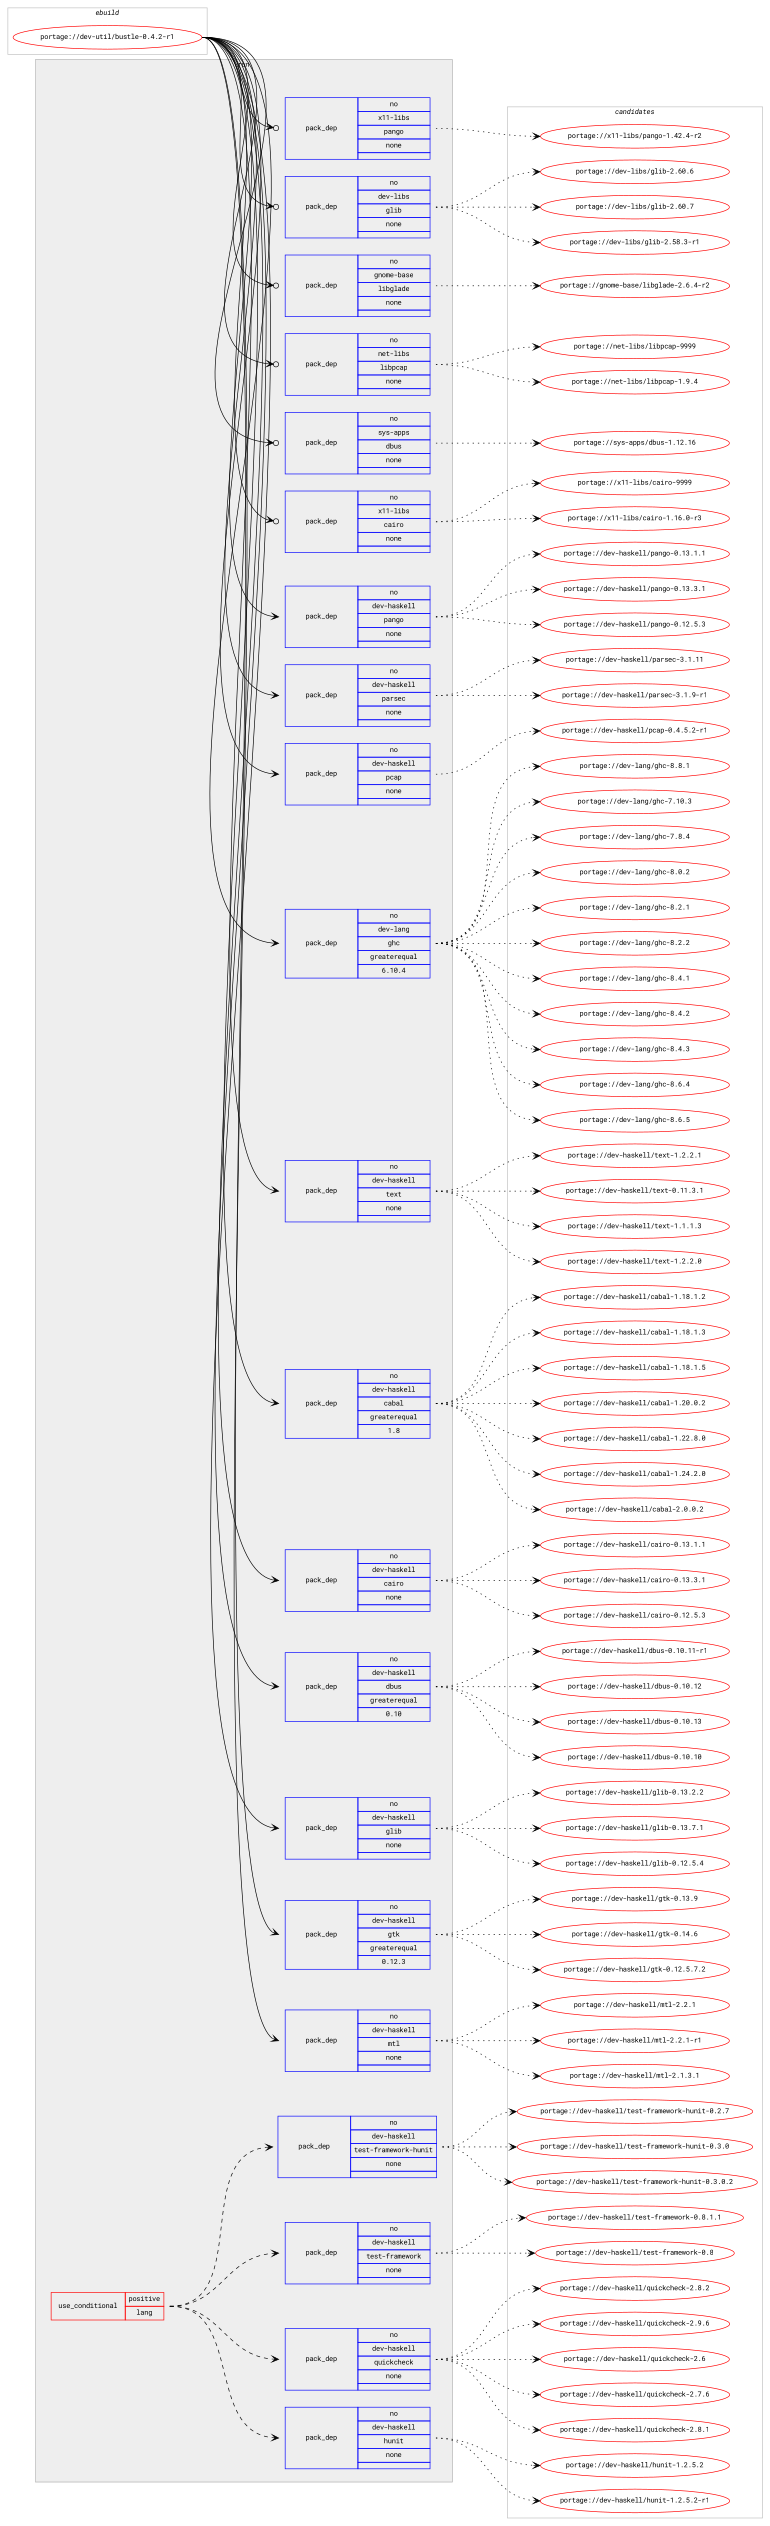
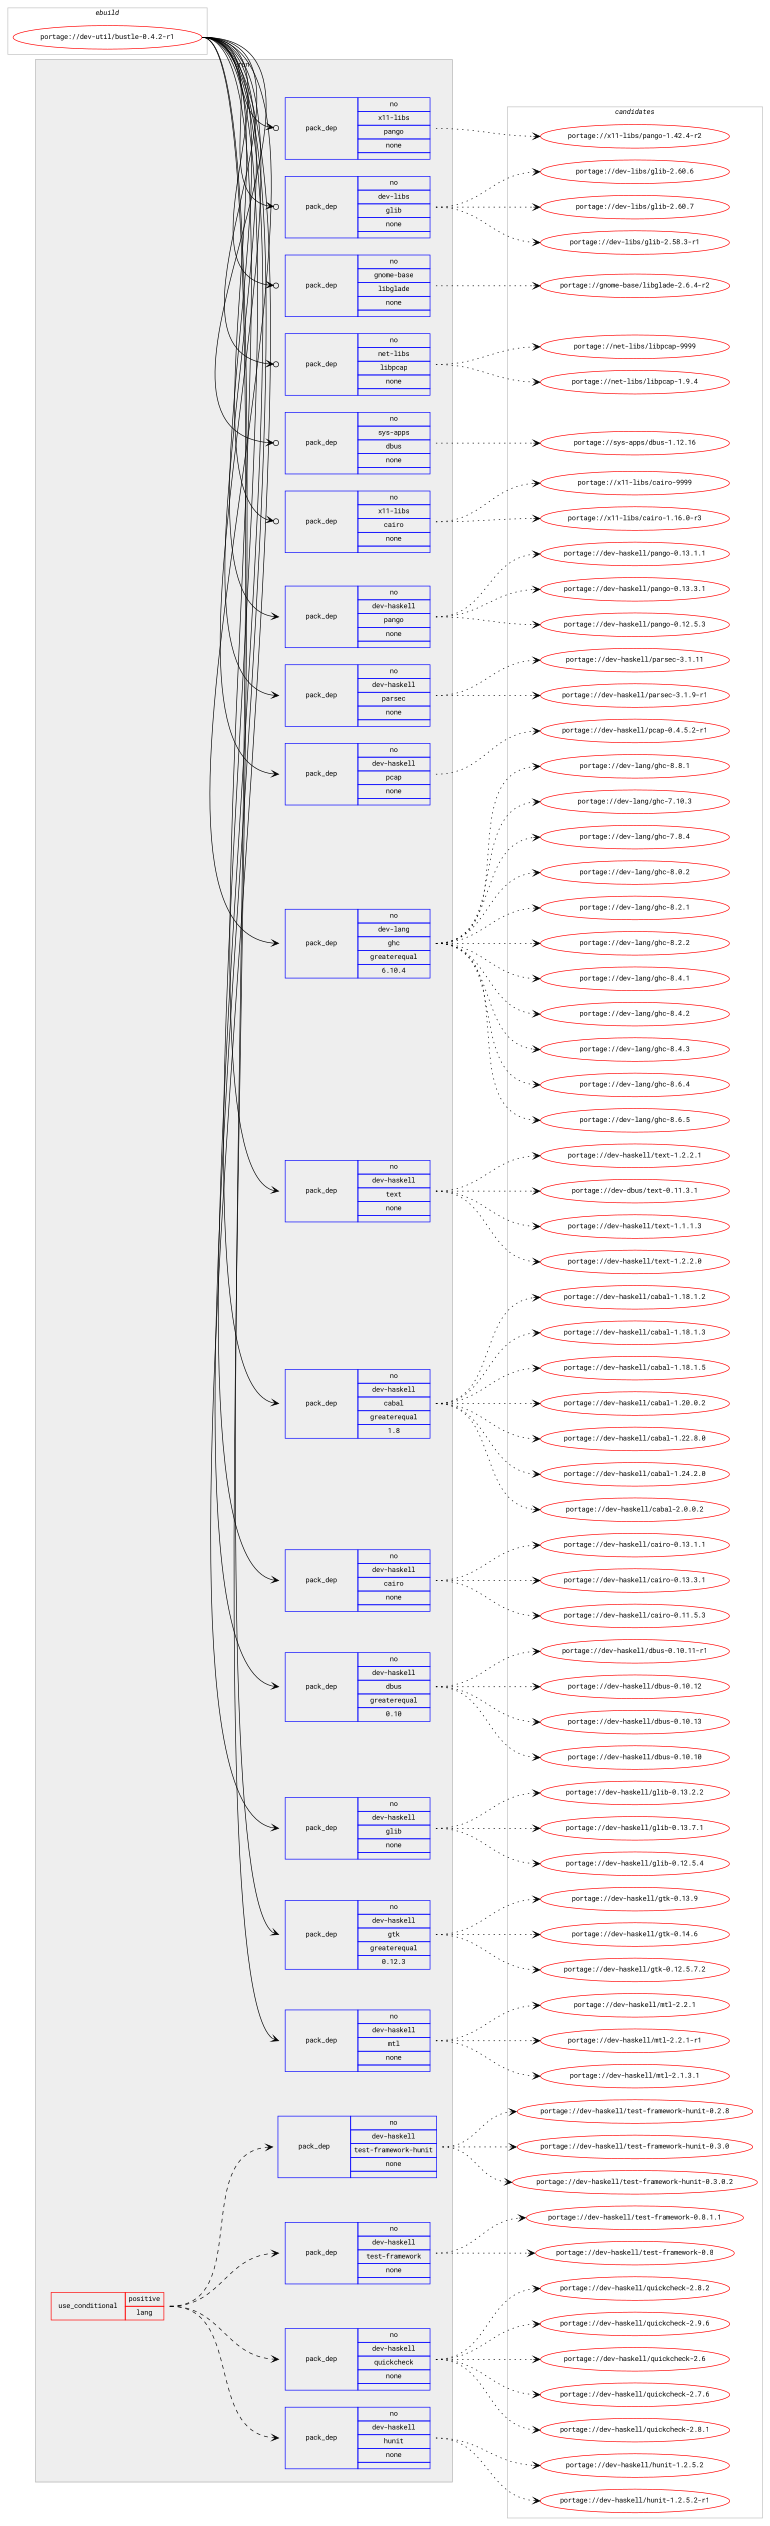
node "portage://dev-haskell/text-0.11.3.1": label "portage://dev-haskell/text-0.11.3.1" -> "portage://dev-dbus/text-0.11.3.1"
node "portage://dev-haskell/cairo-0.12.5.3": label "portage://dev-haskell/cairo-0.12.5.3" -> "portage://dev-haskell/cairo-0.11.5.3"
node "portage://dev-haskell/test-framework-hunit-0.2.7": label "portage://dev-haskell/test-framework-hunit-0.2.7" -> "portage://dev-haskell/test-framework-hunit-0.2.8"
